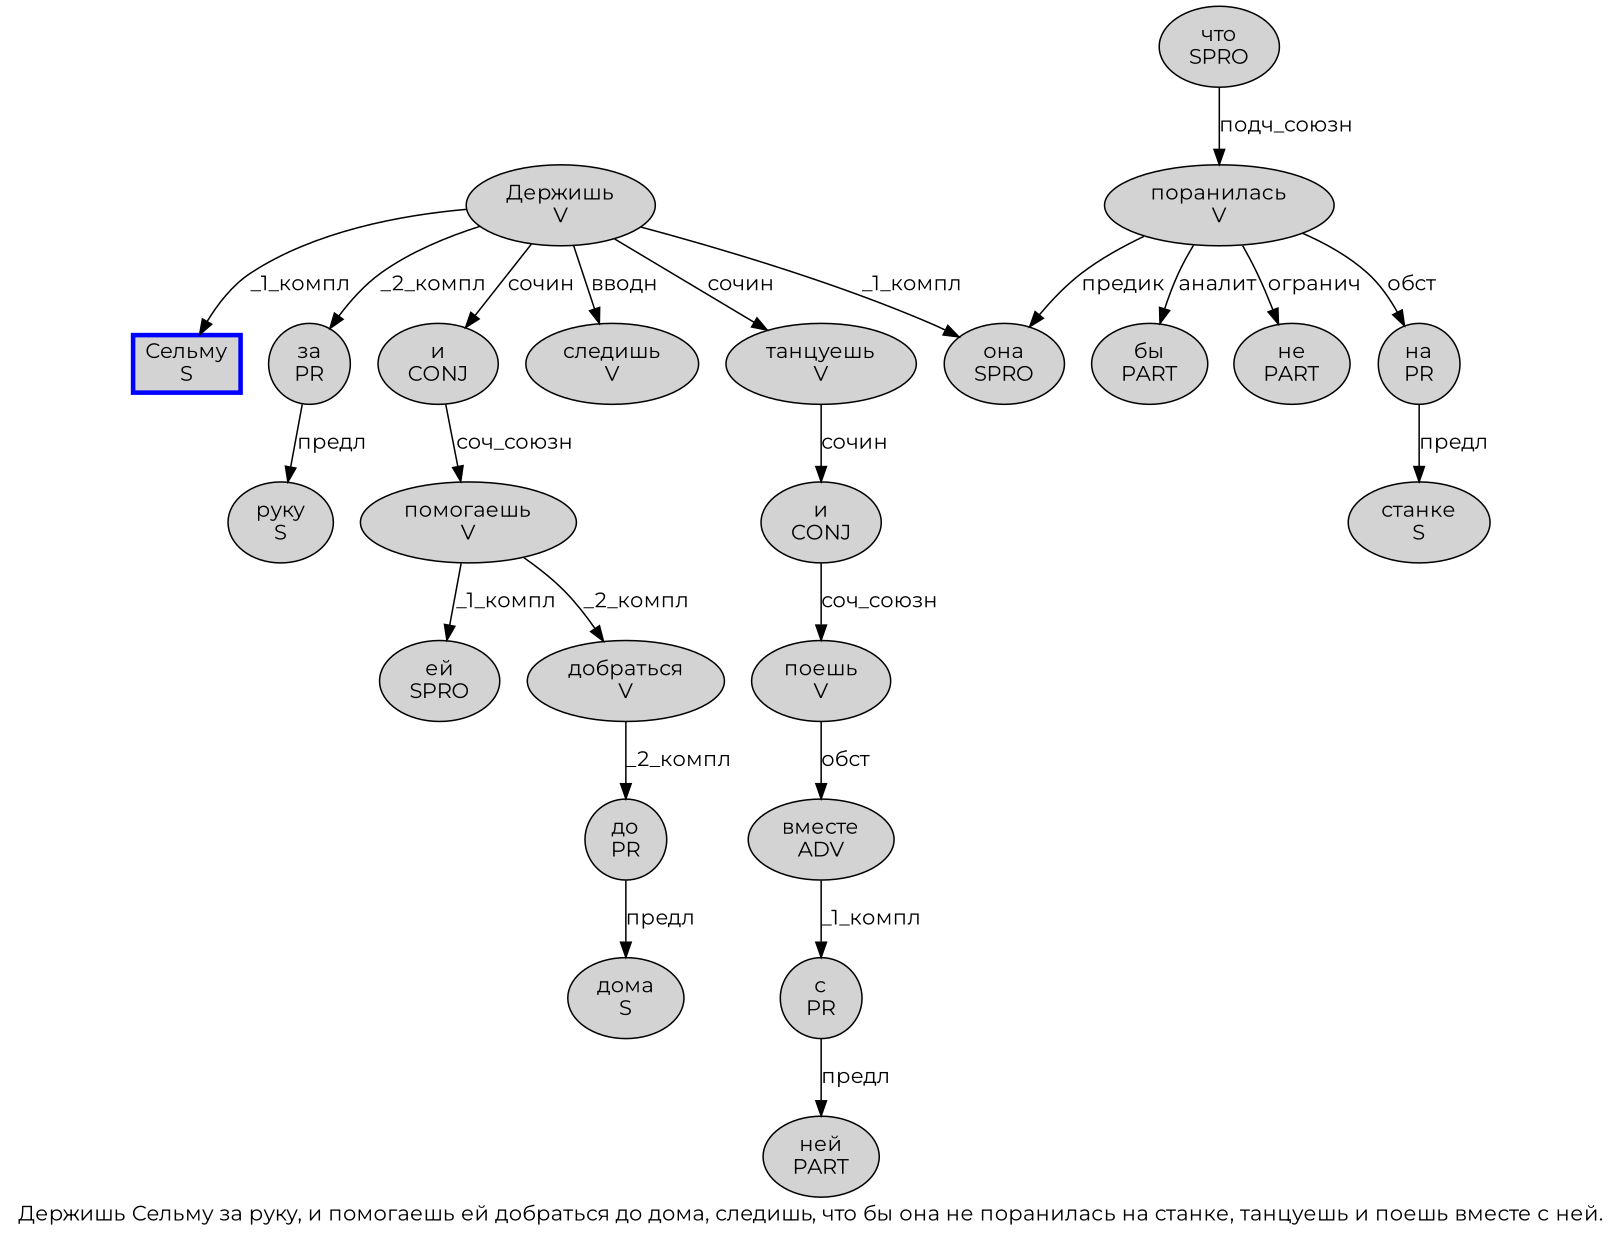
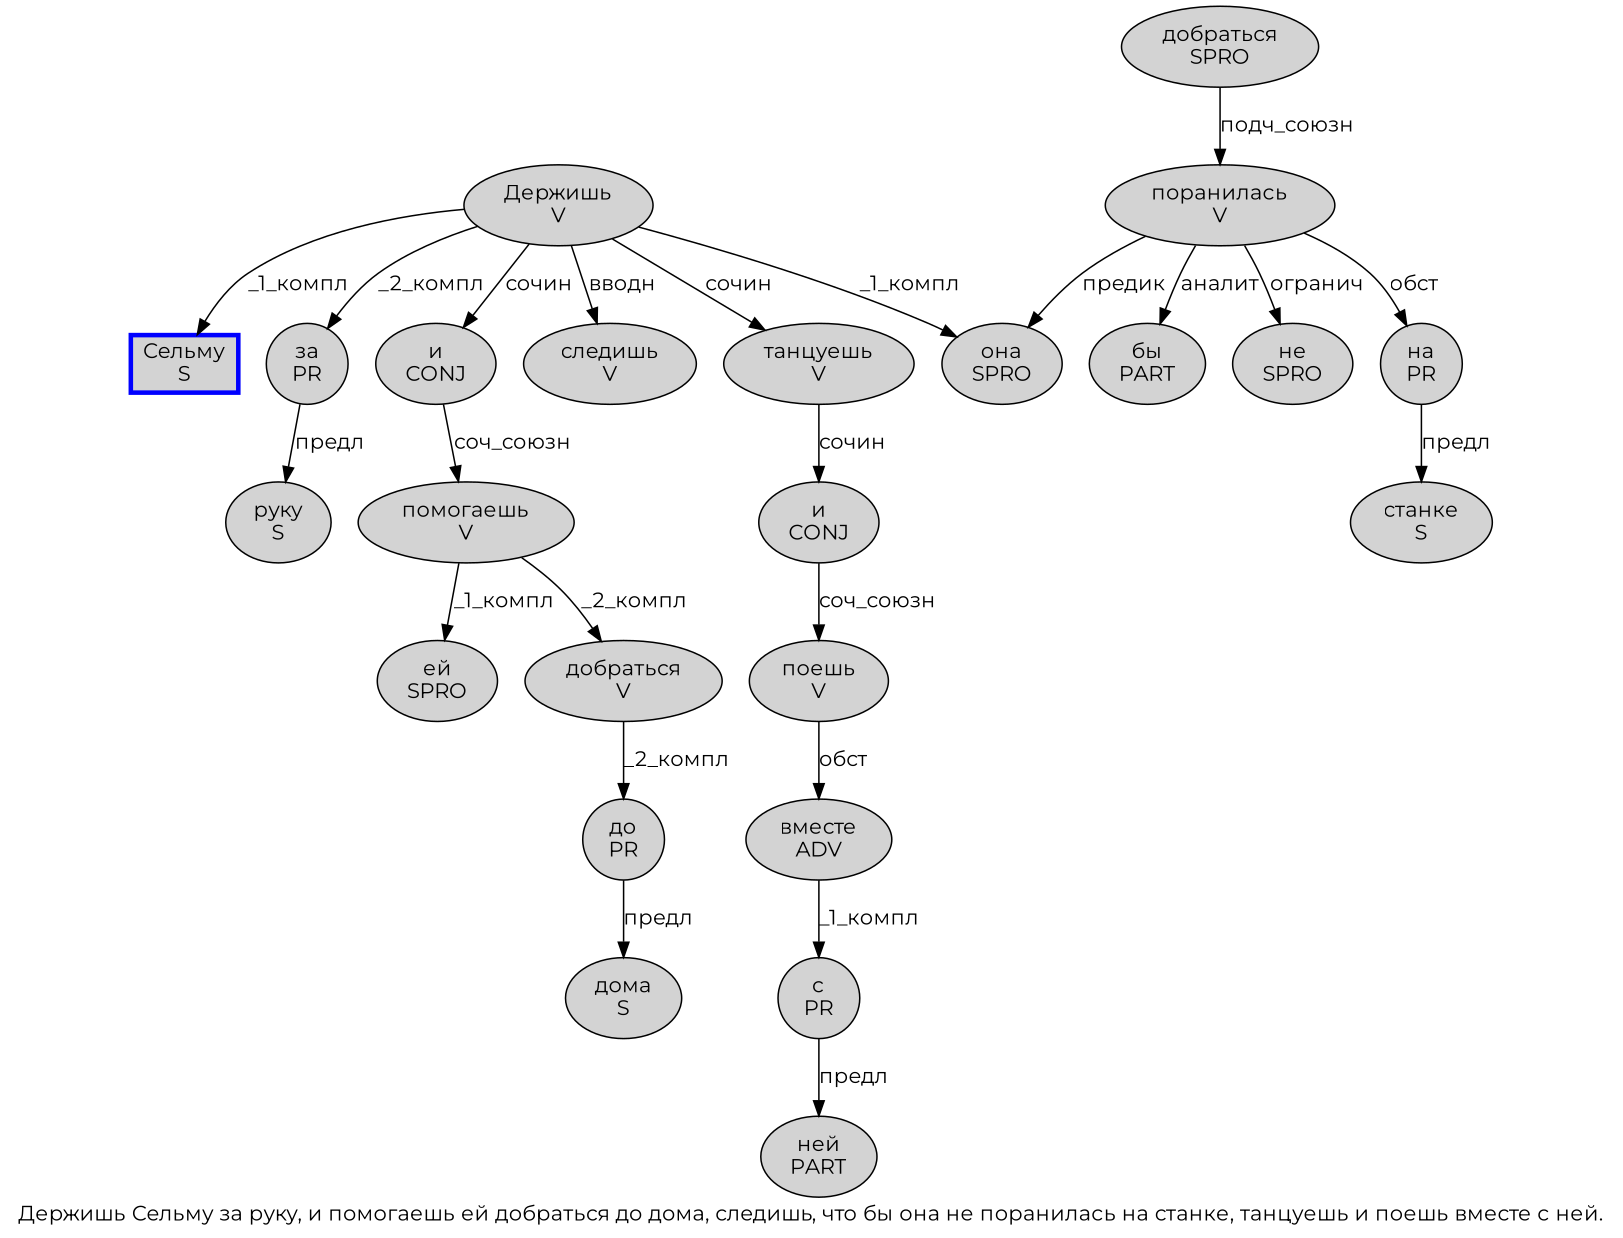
node "что SPRO": label "что SPRO" -> "добраться SPRO"
node "не PART": label "не PART" -> "не SPRO"
